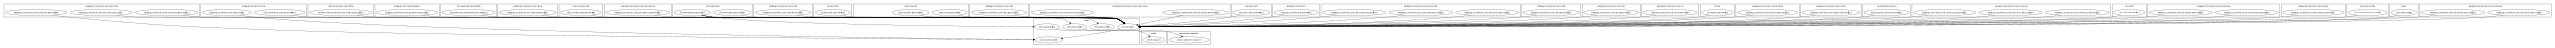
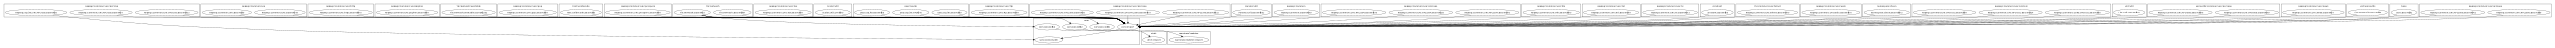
cluster "Util::Common::URI::http": label "Util::Common::URI::http" -> "Regexp::Common::URI::http"
cluster "Regexp::Util::URI::gopher": label "Regexp::Util::URI::gopher" -> "Regexp::Common::URI::gopher"
cluster "Nestable::Common::URI::RFC2396": label "Nestable::Common::URI::RFC2396" -> "Regexp::Common::URI::RFC2396"
cluster "clean": label "clean" -> "constant"
cluster "Regexp::Common::URI::telnet": label "Regexp::Common::URI::telnet" -> "Tie::Common::URI::telnet"
cluster "Regexp::Common::URI::RFC1808": label "Regexp::Common::URI::RFC1808" -> "MoreUtils::Common::URI::RFC1808"
node "Regexp::Common::URI::RFC1738::BEGIN@8": label "Regexp::Common::URI::RFC1738::BEGIN@8" -> "Regexp::SQLite::URI::RFC1738::BEGIN@8"
node "Tie::Common::URI::BEGIN@19": label "Tie::Common::URI::BEGIN@19" -> "Regexp::Common::URI::BEGIN@19"
node "Unidecode::Common::URI::http::BEGIN@10": label "Unidecode::Common::URI::http::BEGIN@10" -> "Regexp::Common::URI::http::BEGIN@10"
node "Tie::RefHash::Nestable::BEGIN@262": label "Tie::RefHash::Nestable::BEGIN@262" -> "Tie::RefHash::Nestable::CORE@262"
node "Scalar::Util::BEGIN@10": label "Scalar::Util::BEGIN@10" -> "Scalar::Util::URI@10"
node "DBD::SQLite::BEGIN@8": added
node "DBD::SQLite::BEGIN@10": label "DBD::SQLite::BEGIN@10" -> "DBD::SQLite::RFC@10"
node "DBD::Text::BEGIN@9": label "DBD::Text::BEGIN@9" -> "DBD::SQLite::BEGIN@9"
node "Regexp::Common::URI::RFC2396::BEGIN@11": added
node "Regexp::Unidecode::URI::RFC2396::BEGIN@32": label "Regexp::Unidecode::URI::RFC2396::BEGIN@32" -> "Regexp::Common::URI::RFC2396::BEGIN@32"
node "Params::Util::CORE@65": label "Params::Util::CORE@65" -> "Params::Util::BEGIN@65"
node "Regexp::Common::URI::RFC1035::BEGIN@8": label "Regexp::Common::URI::RFC1035::BEGIN@8" -> "Regexp::Common::CORE::RFC1035::BEGIN@8"
node "Regexp::Common::CORE::news::BEGIN@11": label "Regexp::Common::CORE::news::BEGIN@11" -> "Regexp::Common::URI::news::BEGIN@11"
edge "Regexp::Common::URI::BEGIN@9" -> "vars::CORE:match": now "Regexp::Common::URI::BEGIN@9" -> "vars::import"
node "clean::register::import": label "clean::register::import" -> "warnings::register::import"
